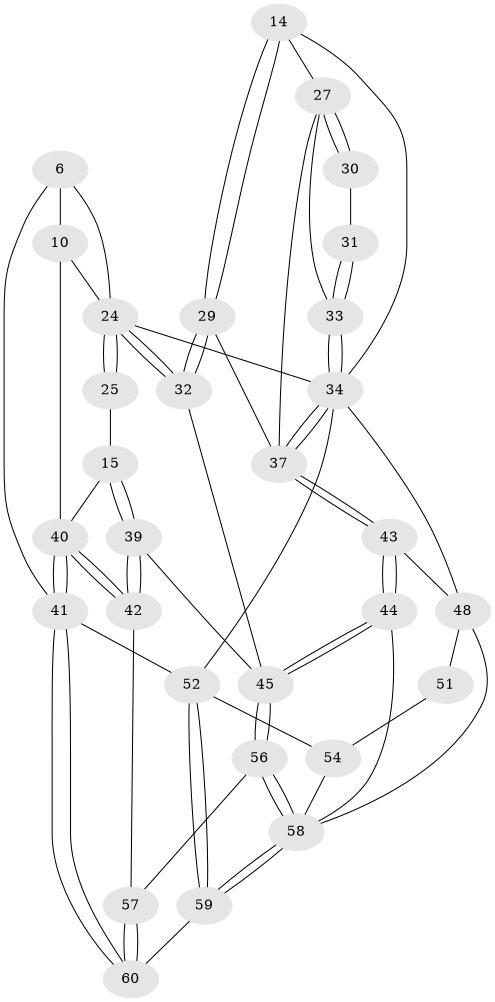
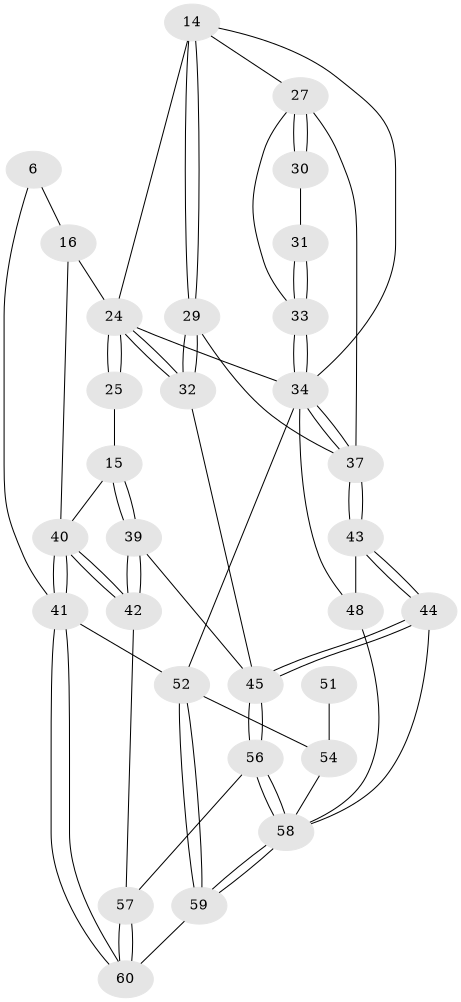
edge "6" -- "24": now "14" -- "24"
node "10": label "10" -> "16"
edge "48" -- "51": removed
